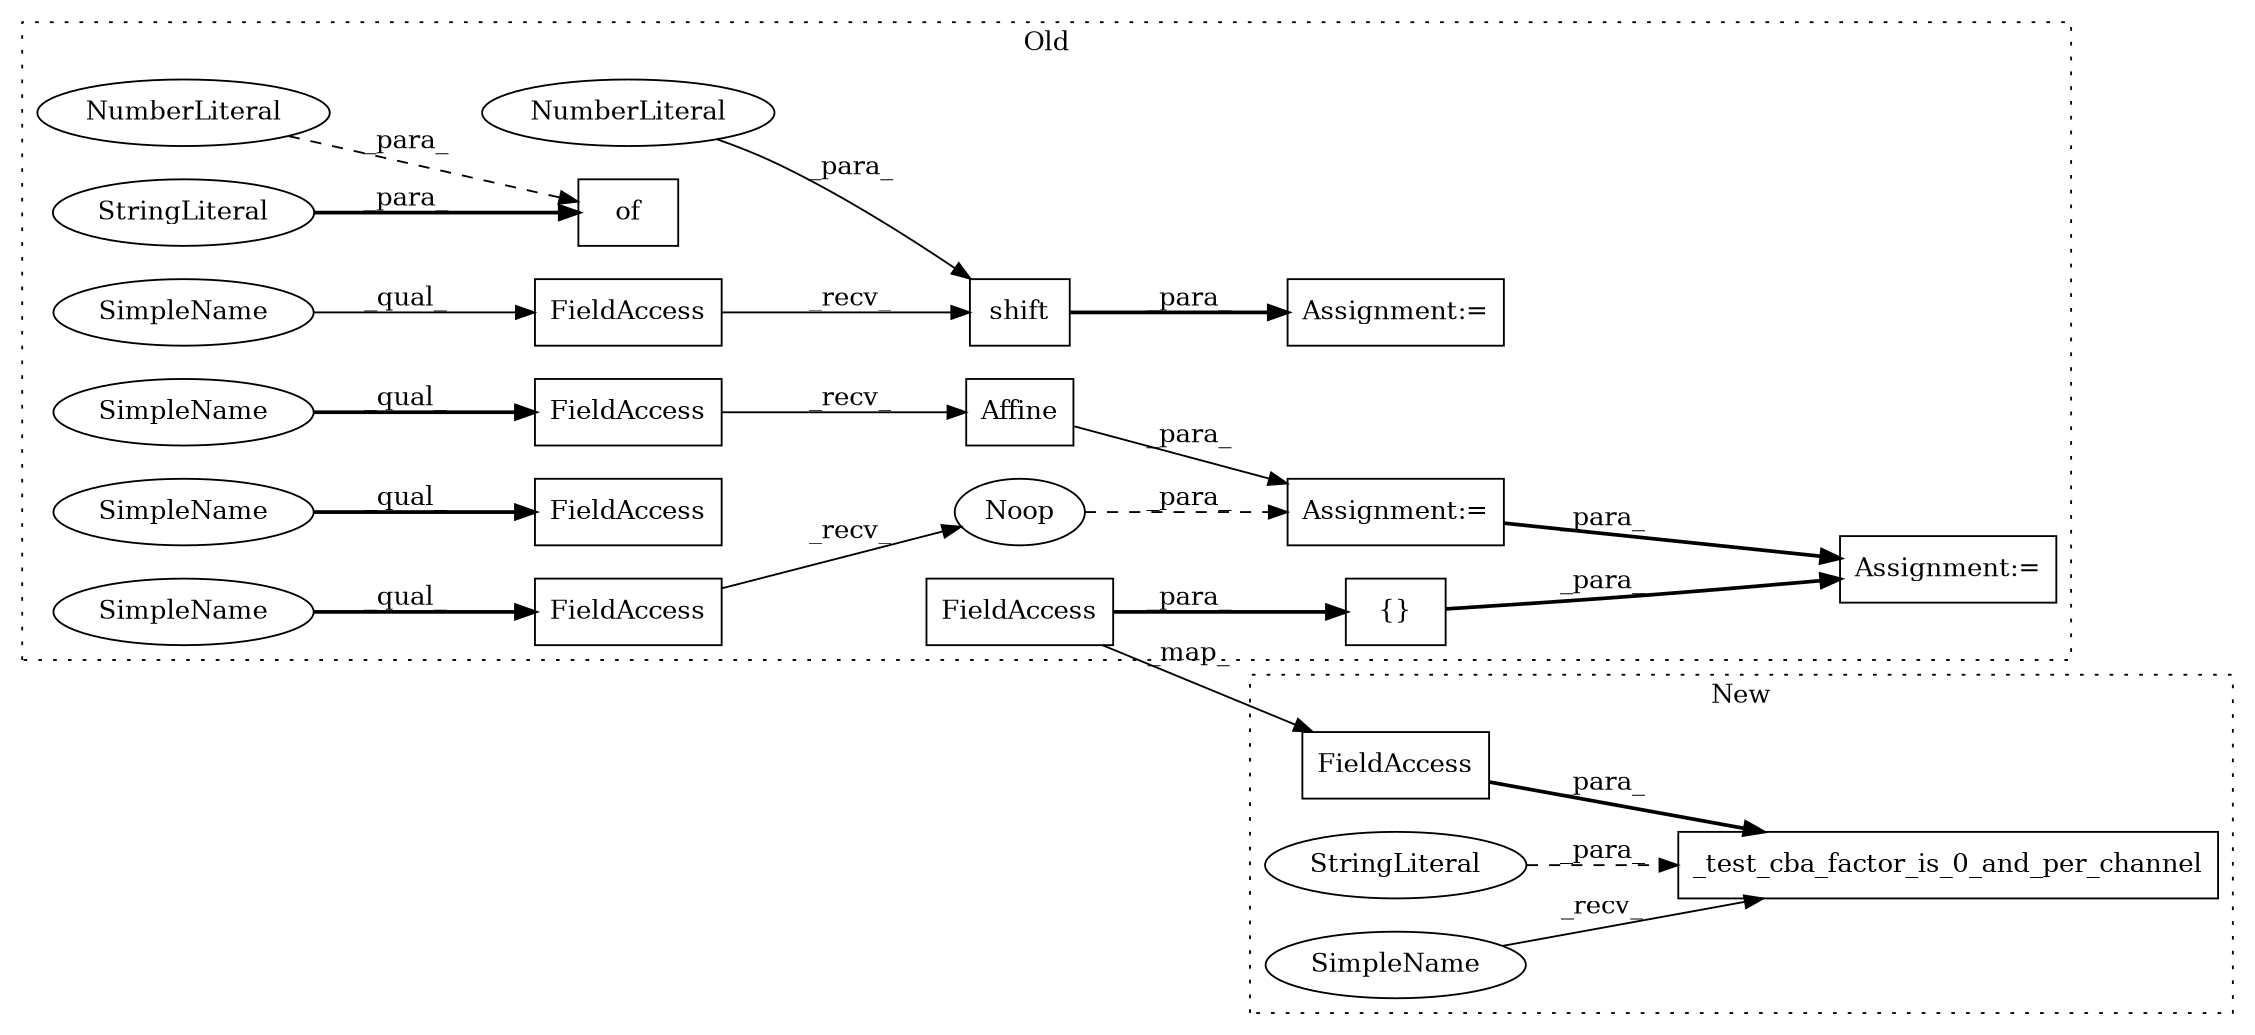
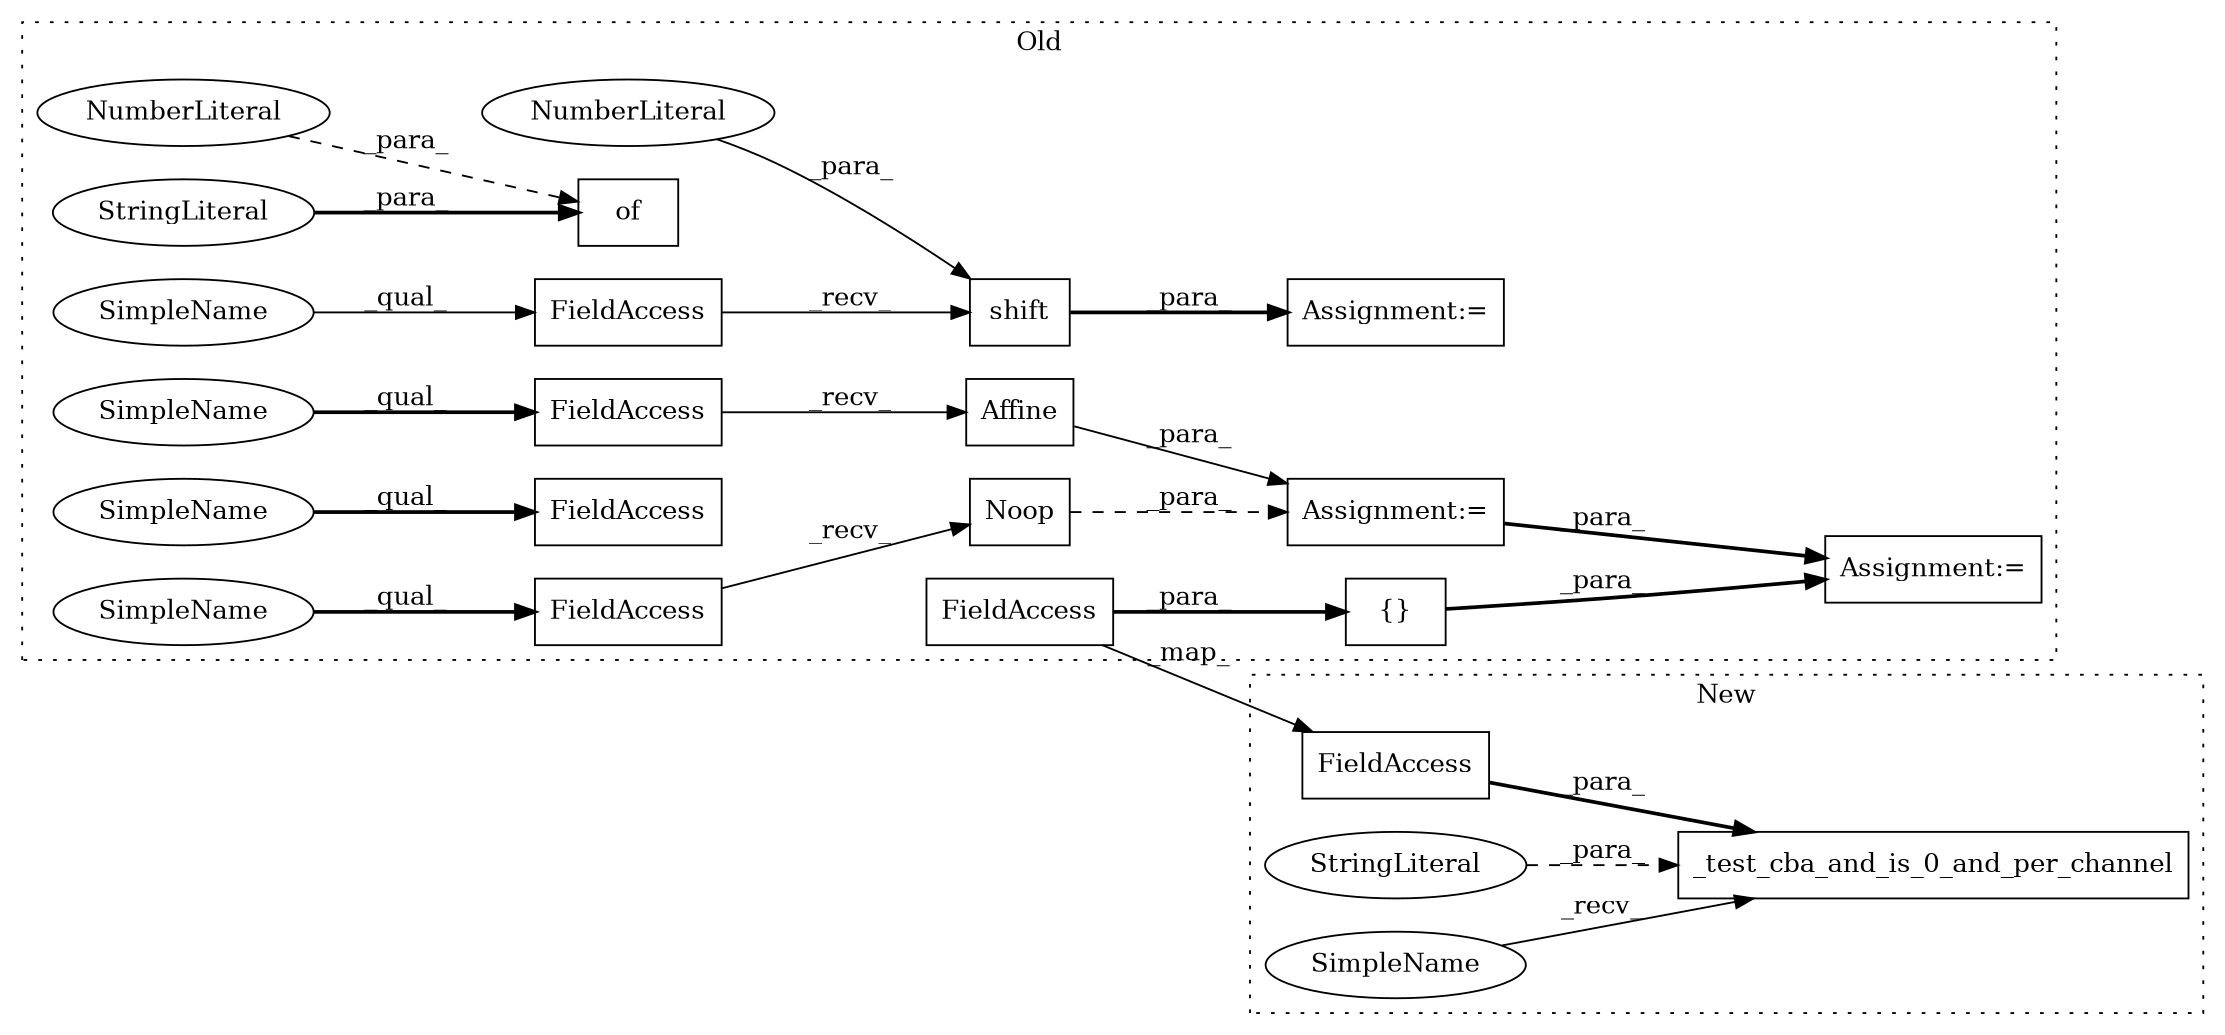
node "Noop": shape ellipse -> box
node "_test_cba_factor_is_0_and_per_channel": label "_test_cba_factor_is_0_and_per_channel" -> "_test_cba_and_is_0_and_per_channel"
